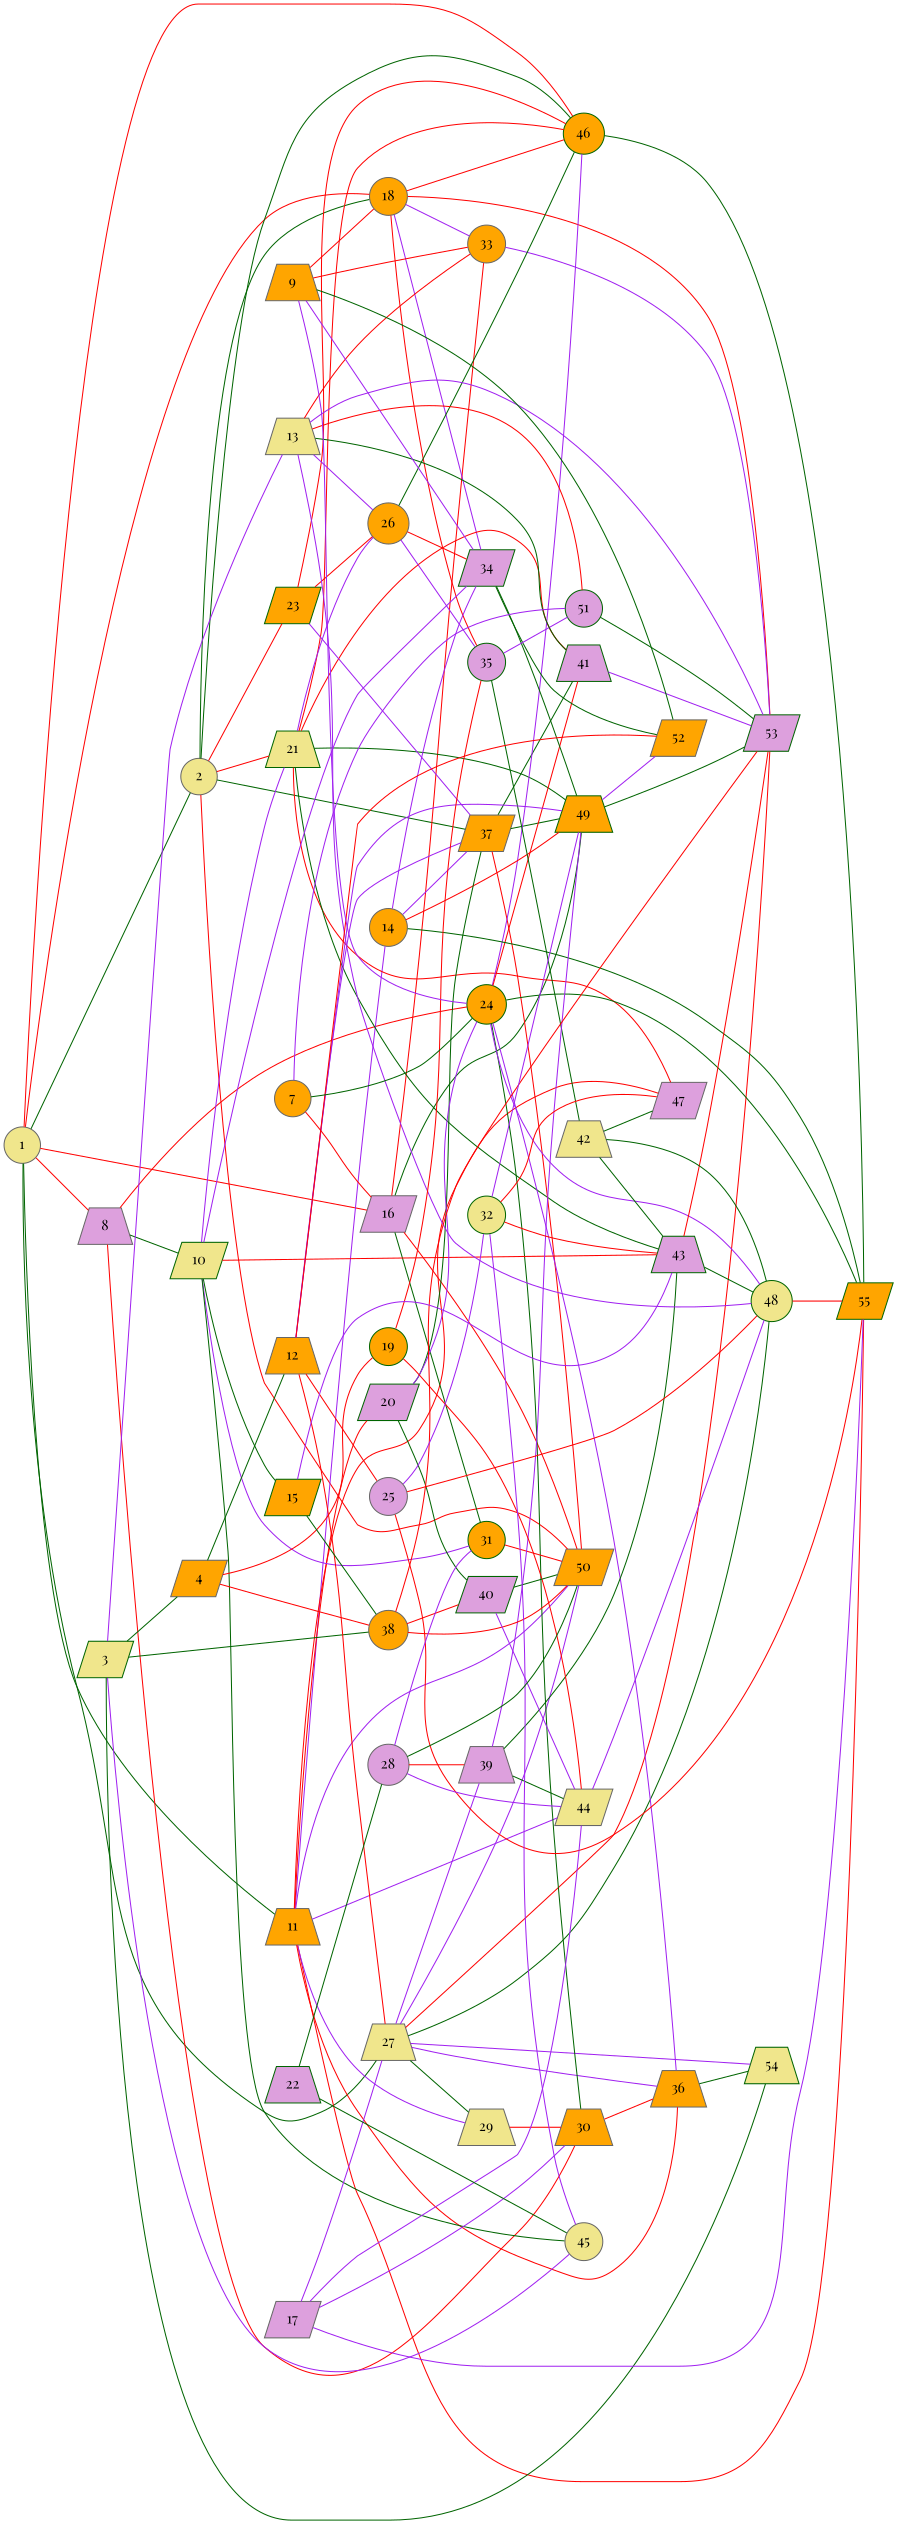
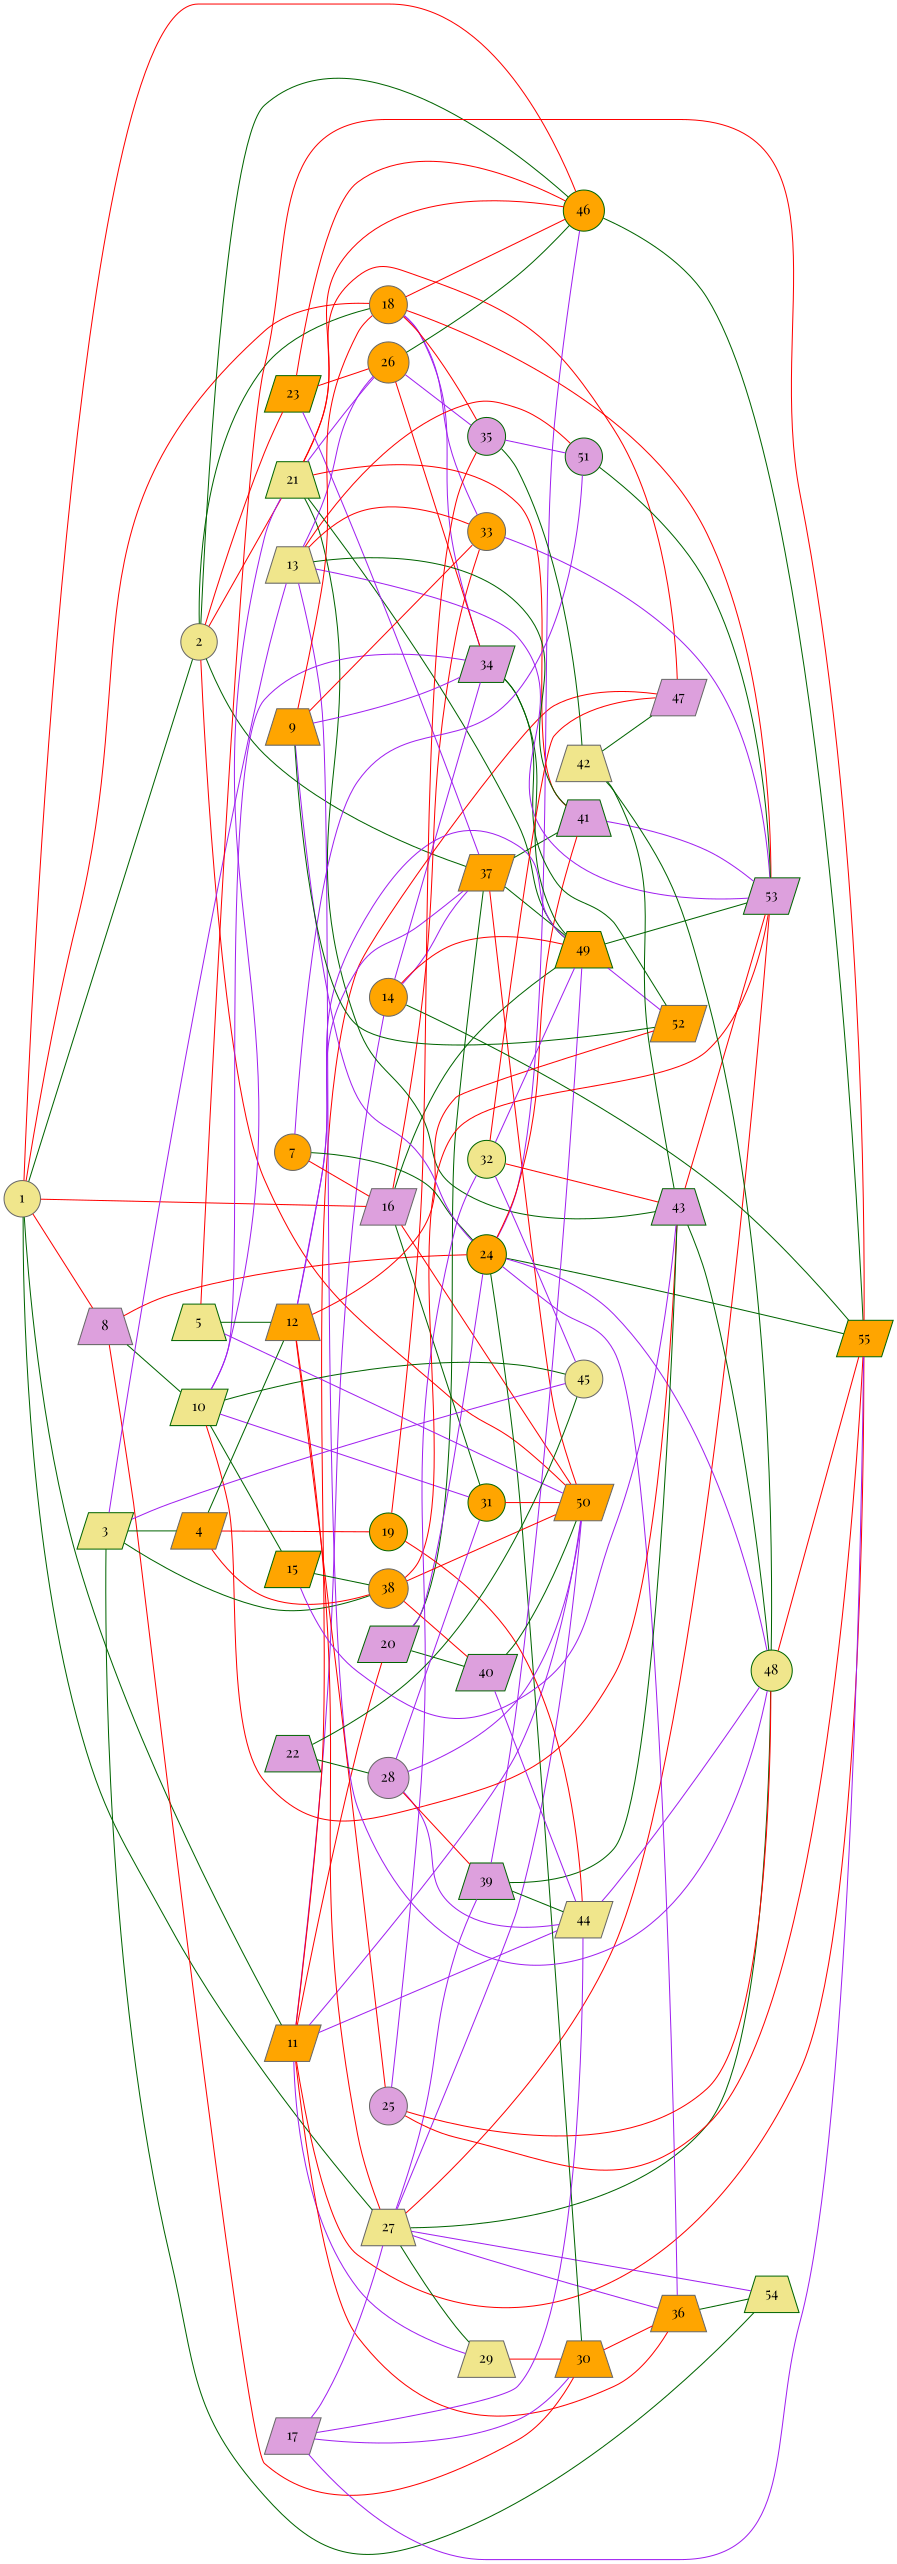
node "5": added
edge "50" -- "28": color darkgreen -> purple
node "39": color gray40 -> darkgreen
node "11": shape trapezium -> parallelogram
